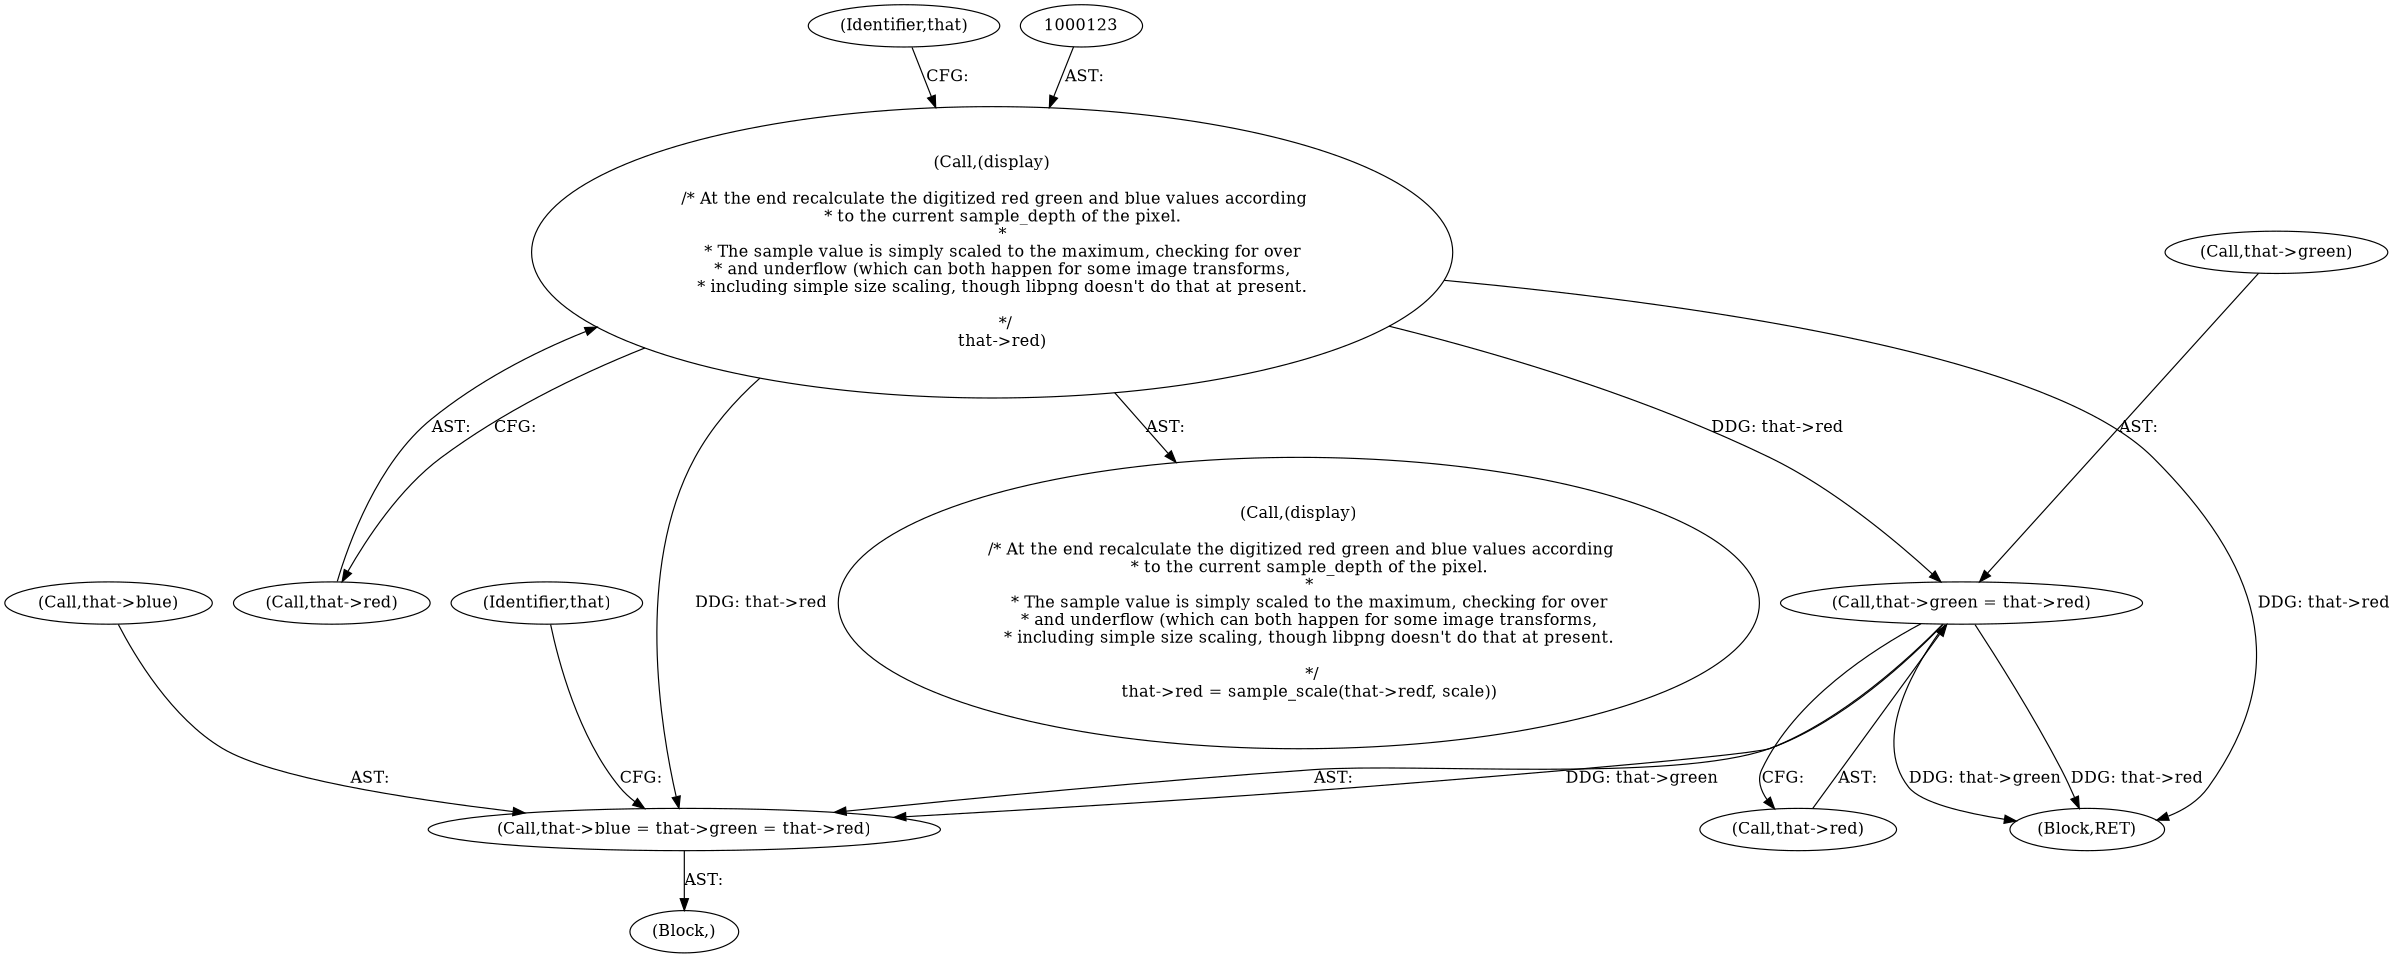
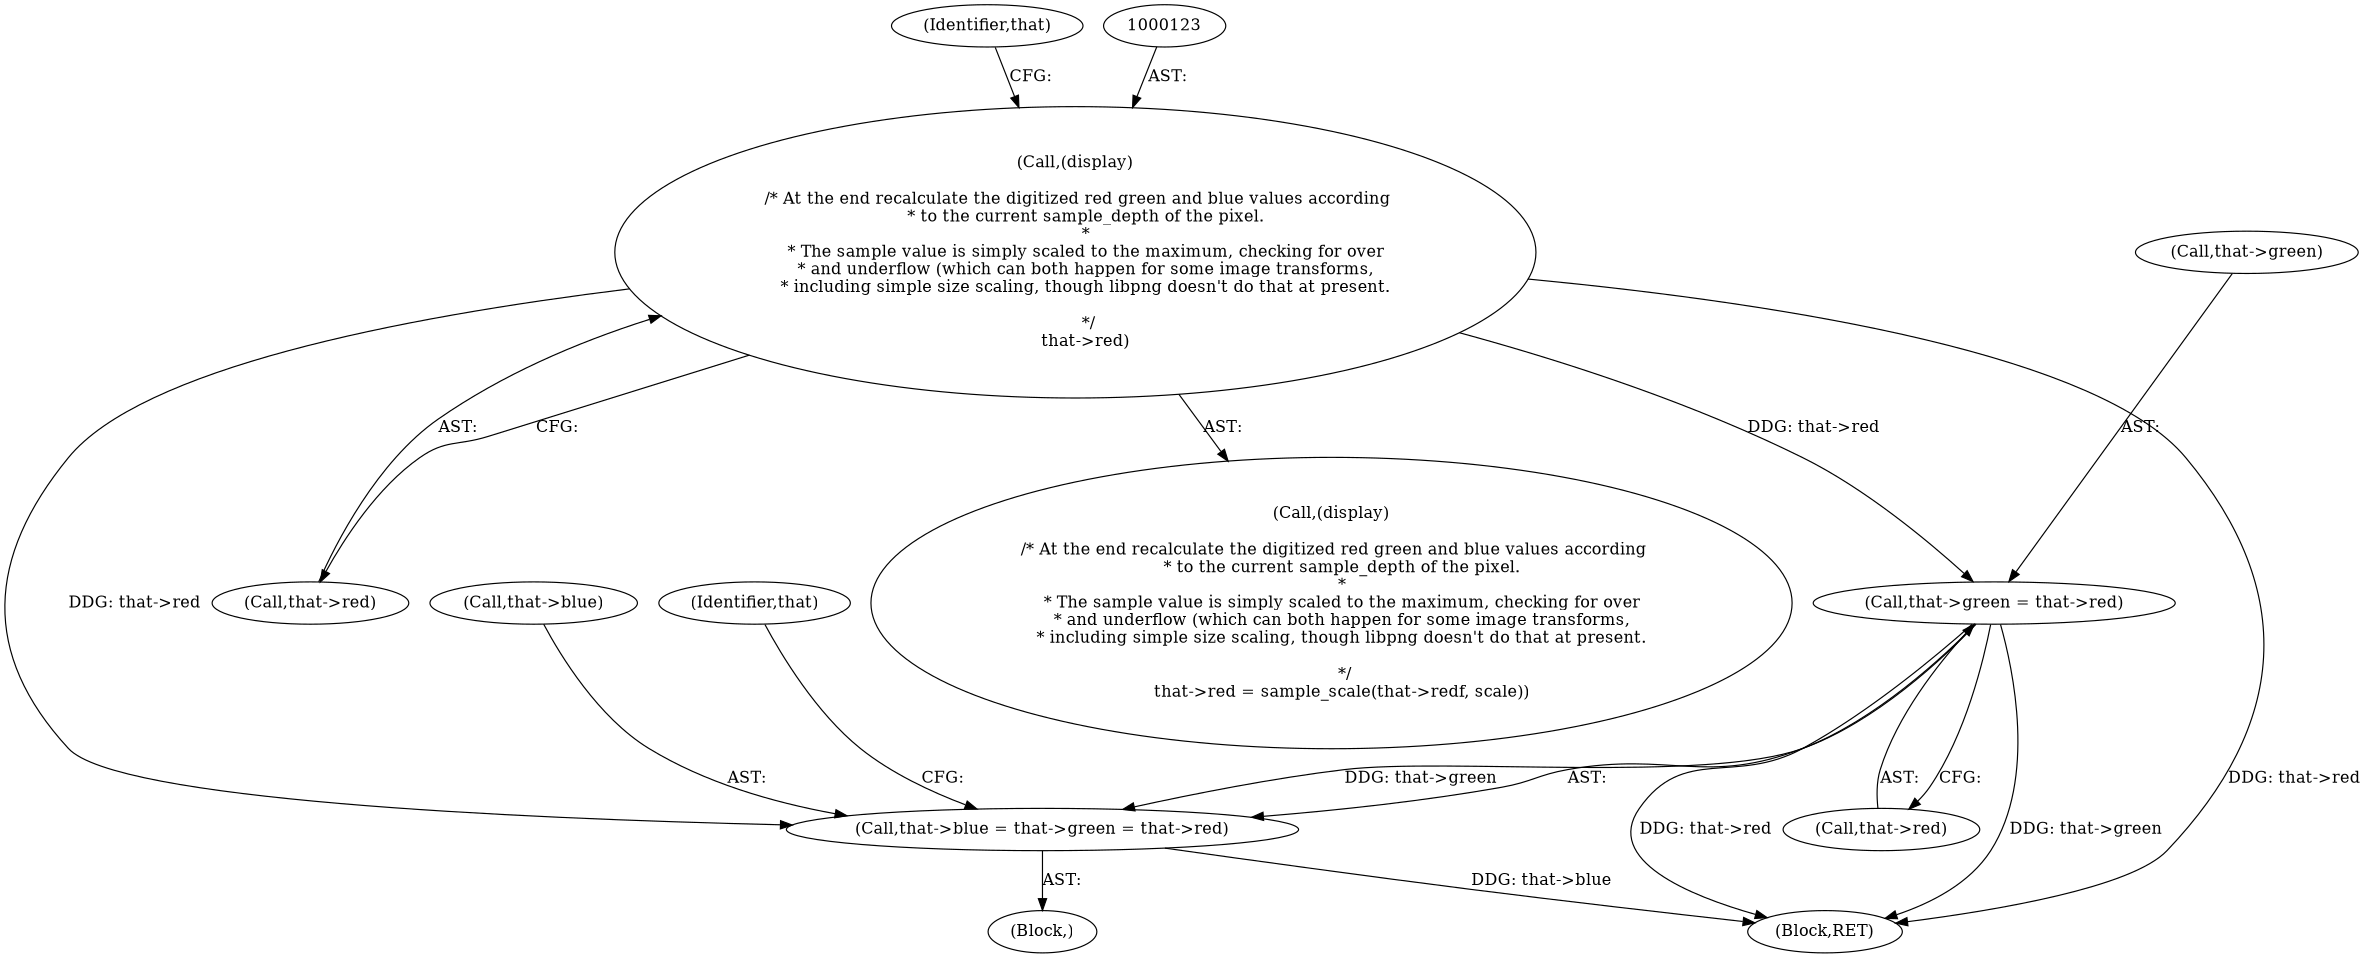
edge "(Call,that->blue = that->green = that->red)" -> "(Block,RET)": added, label "DDG: that->blue"
